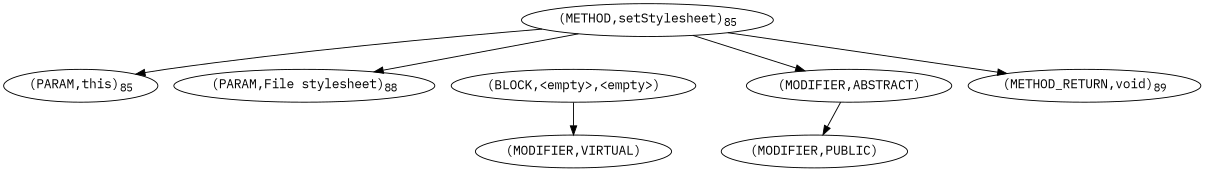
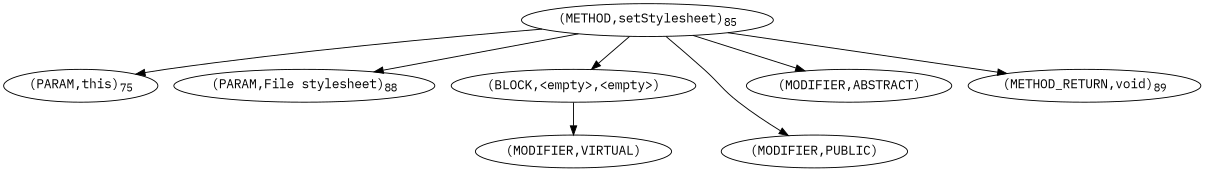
edge "(METHOD,setStylesheet)" -> "(BLOCK,<empty>,<empty>)": added
node "(PARAM,this)": text "85" -> "75"
edge "(MODIFIER,ABSTRACT)" -> "(MODIFIER,PUBLIC)": now "(METHOD,setStylesheet)" -> "(MODIFIER,PUBLIC)"
